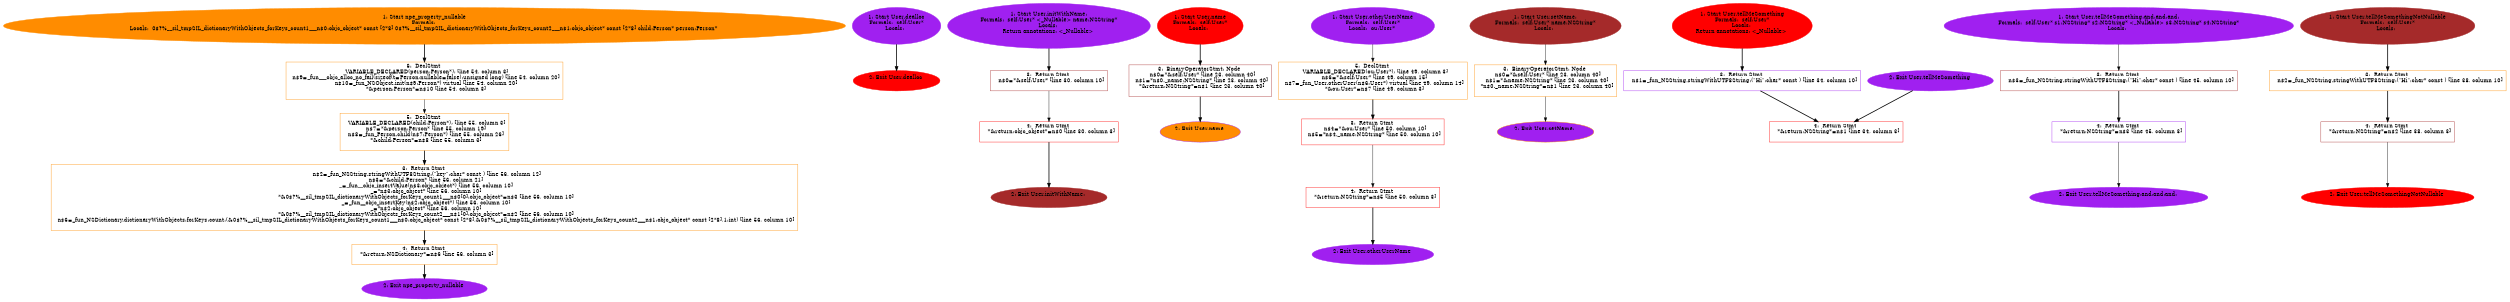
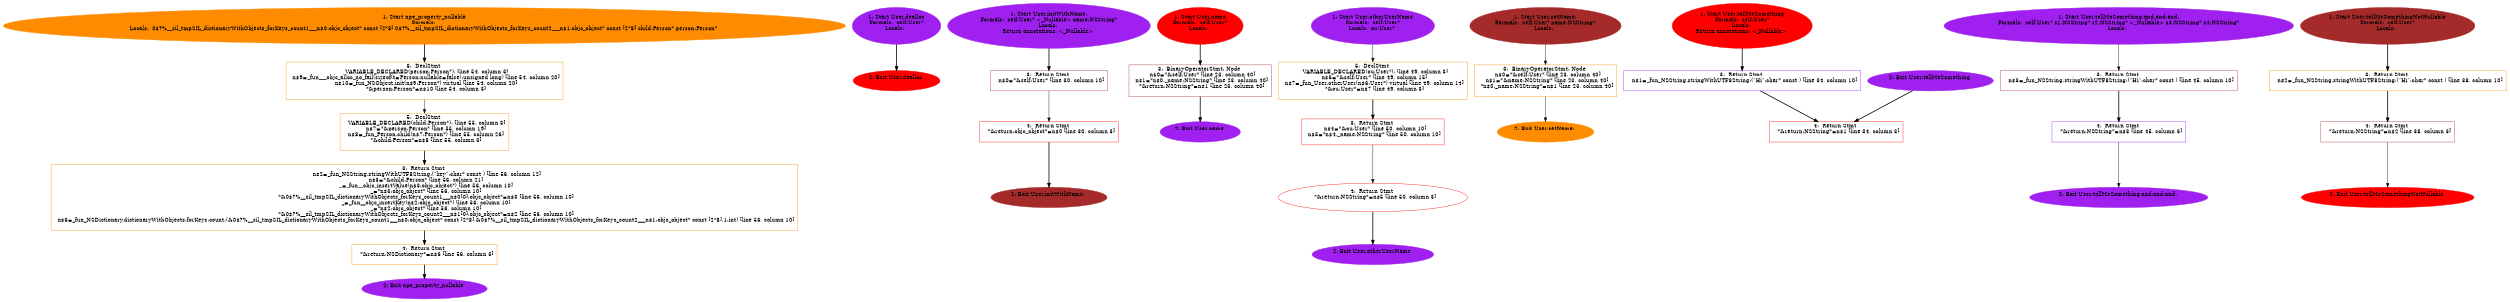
node "2: Exit User.name": fillcolor darkorange -> purple
node "2: Exit User.setName:": fillcolor purple -> darkorange
node "4:  Return Stmt *&return:NSString*=n$5 [line 50, column 3]": shape box -> ellipse
